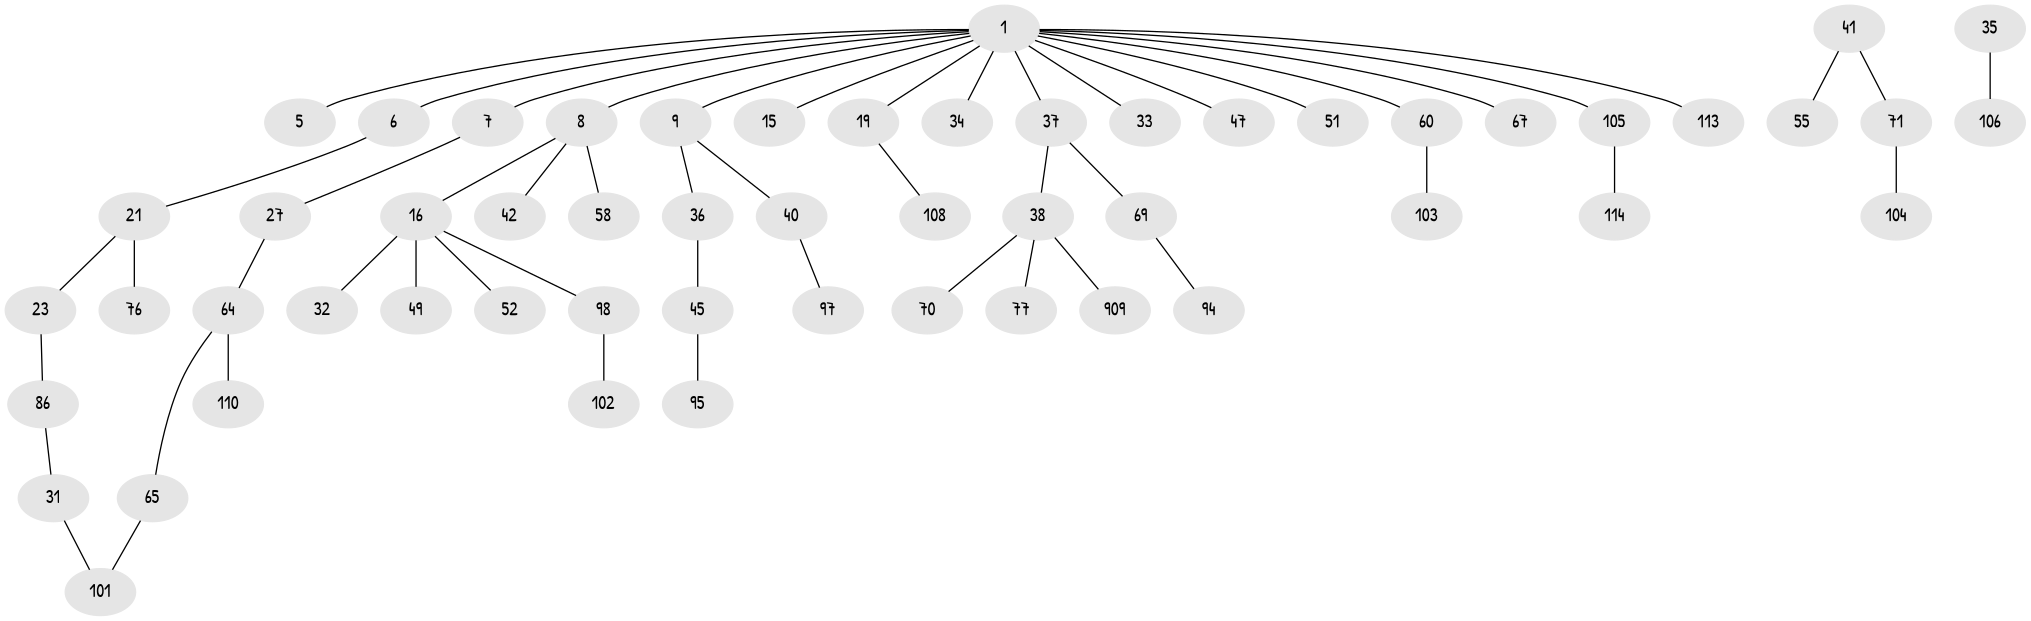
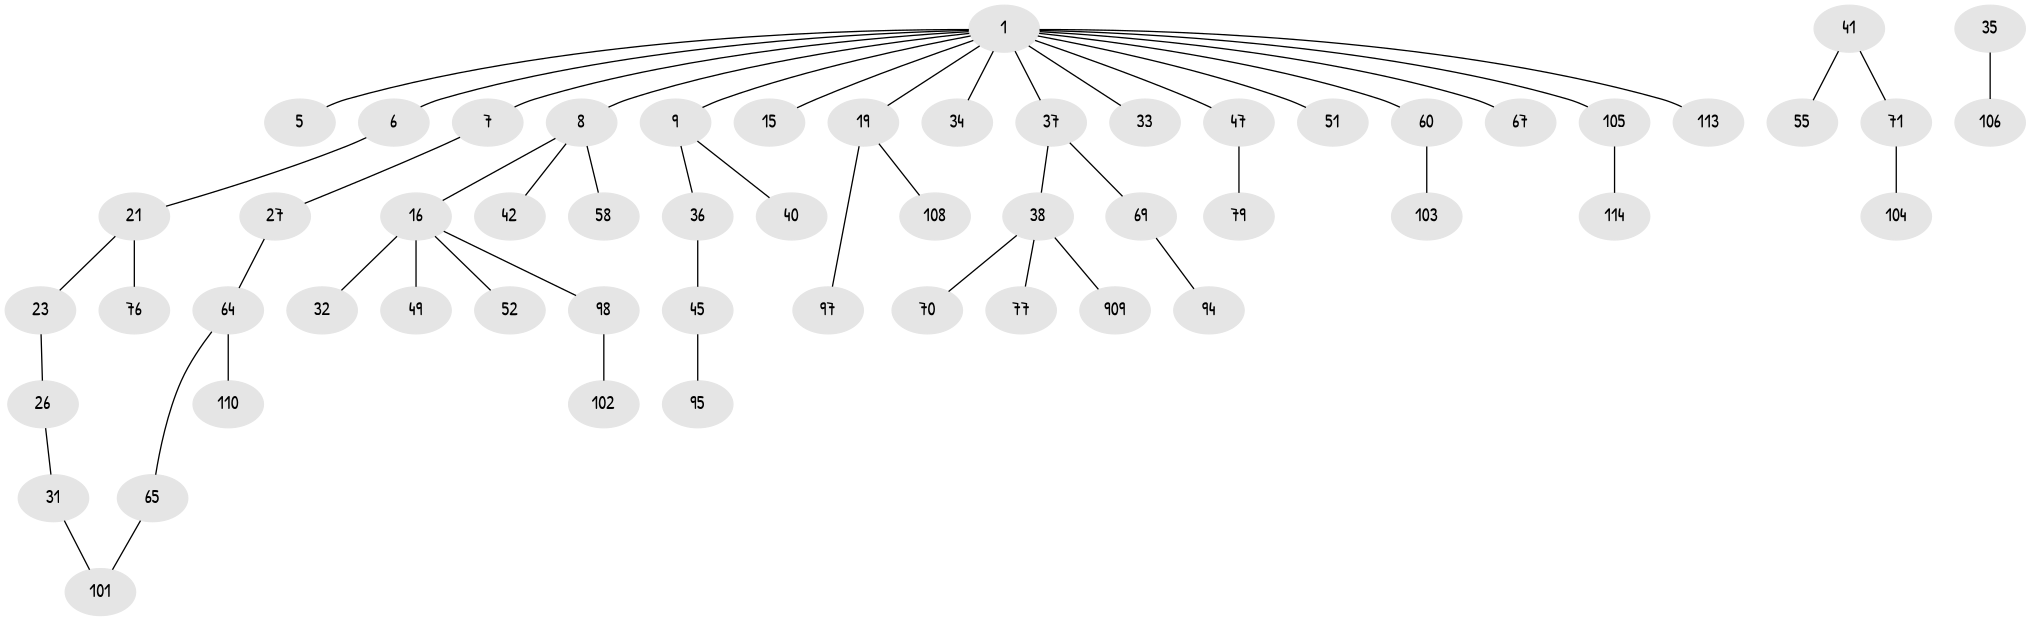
node "79": added
edge "40" -- "97": now "19" -- "97"
node "86": label "86" -> "26"
